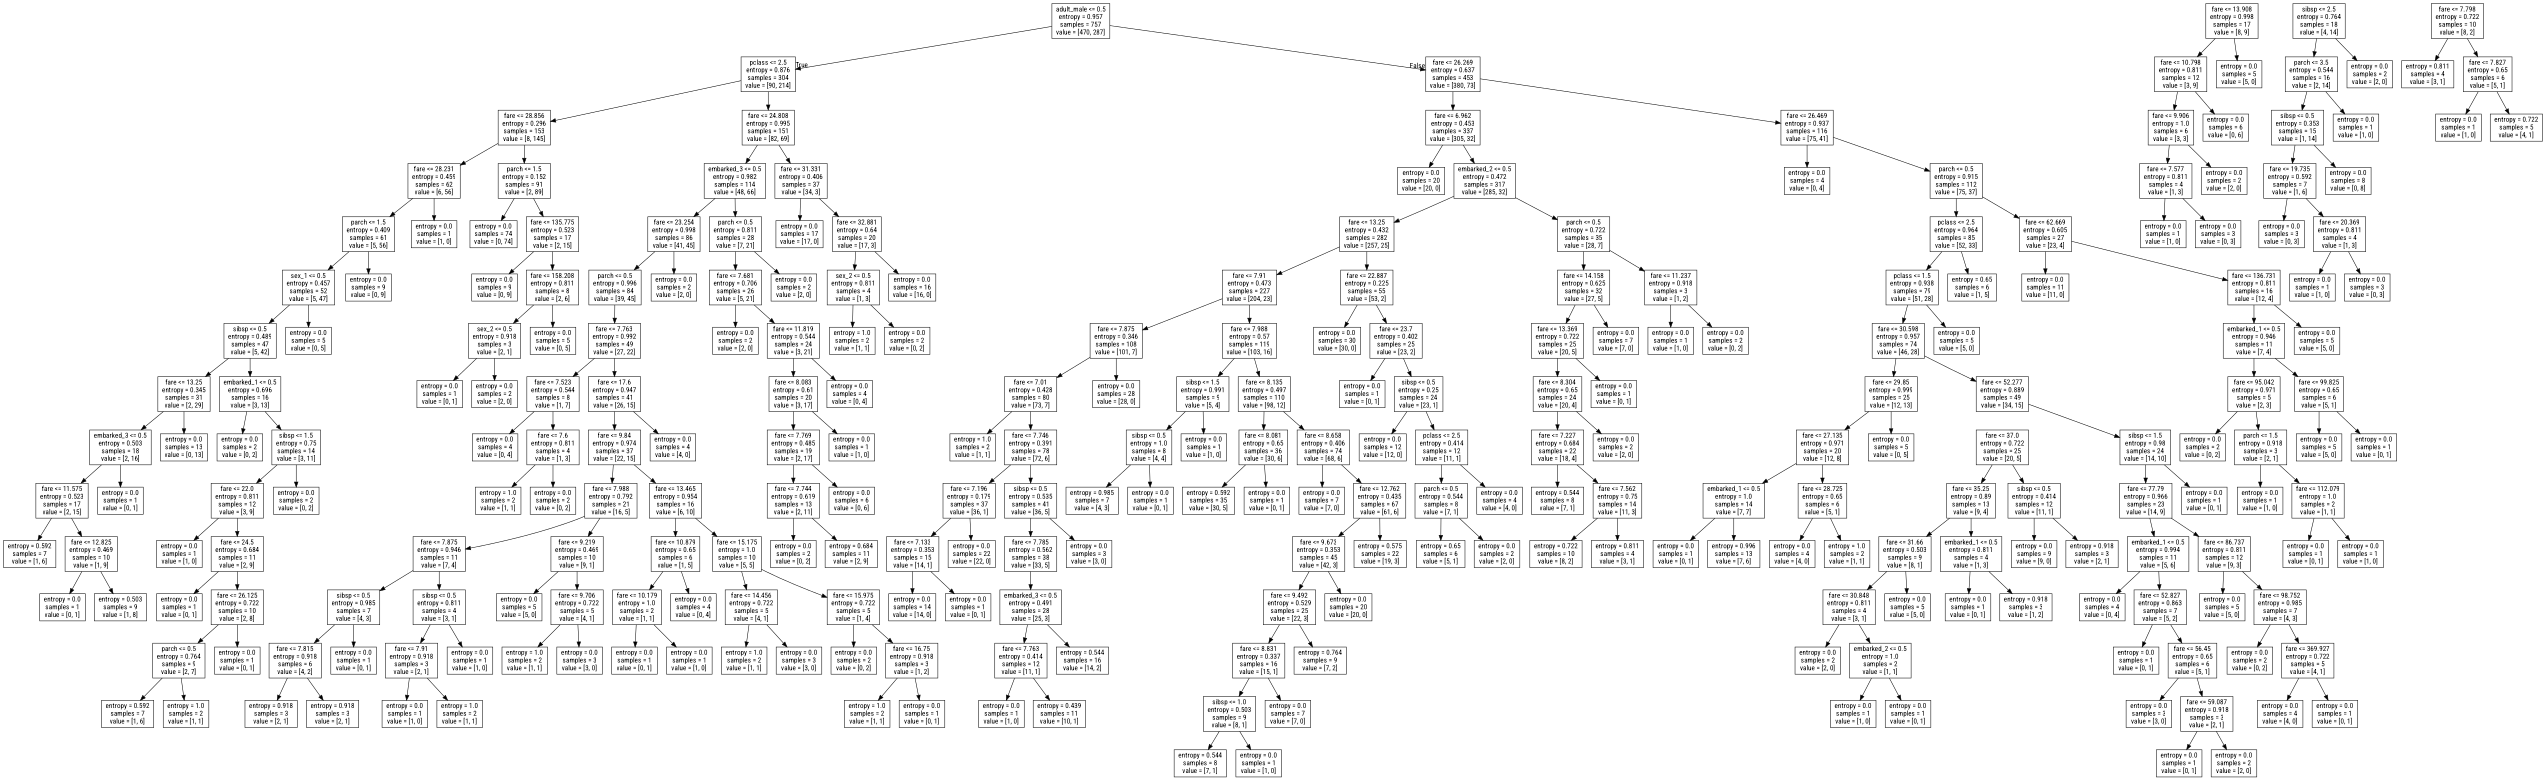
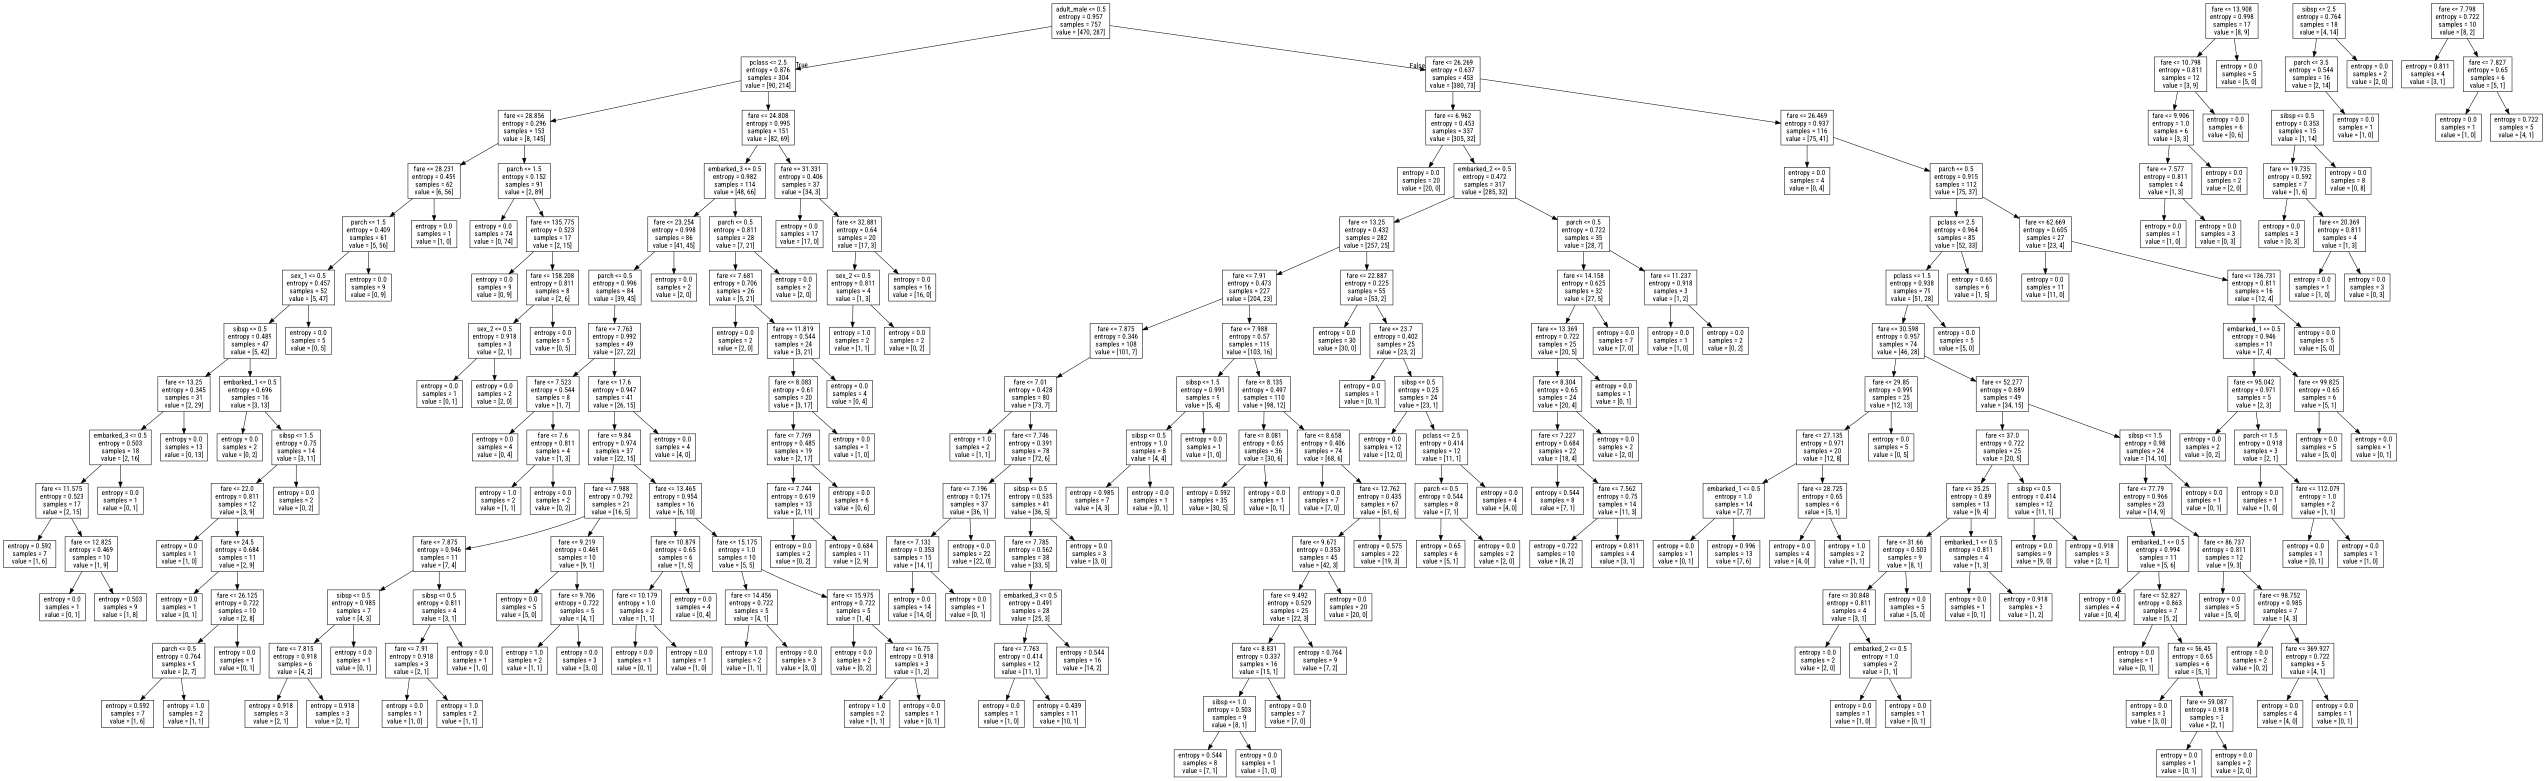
edge "parch <= 3.5 entropy = 0.544 samples = 16 value = [2, 14]" -> "sibsp <= 0.5 entropy = 0.353 samples = 15 value = [1, 14]": removed
node "entropy = 0.0 samples = 28 value = [28, 0]": removed
edge "fare <= 52.277 entropy = 0.889 samples = 49 value = [34, 15]" -> "fare <= 37.0 entropy = 0.722 samples = 25 value = [20, 5]": added
